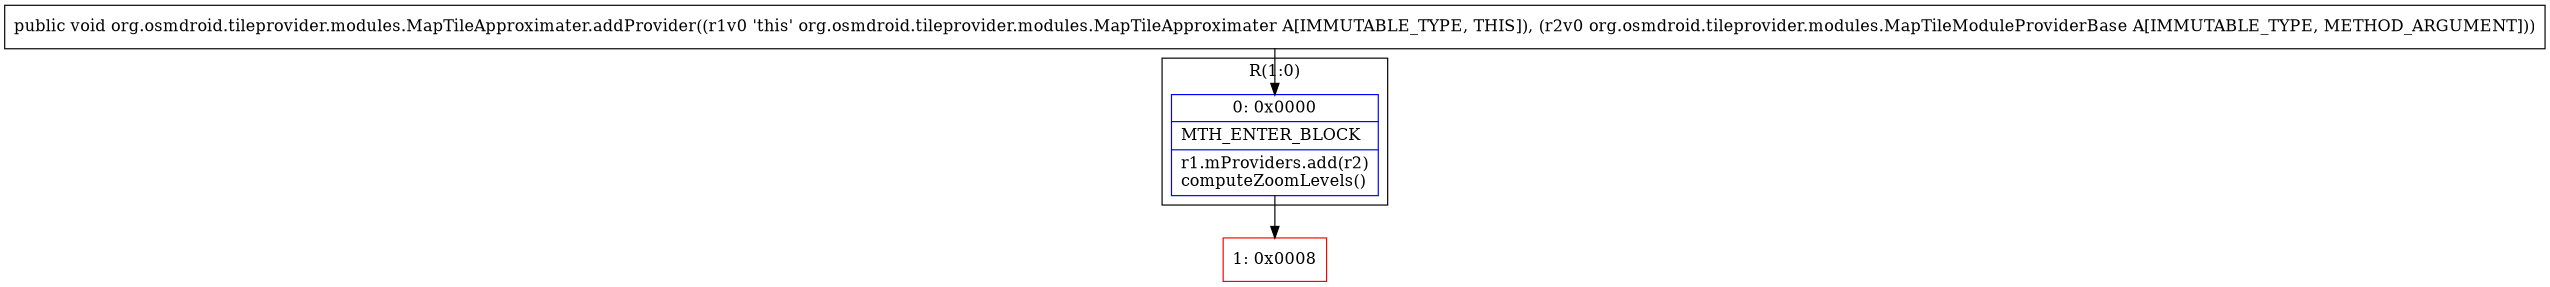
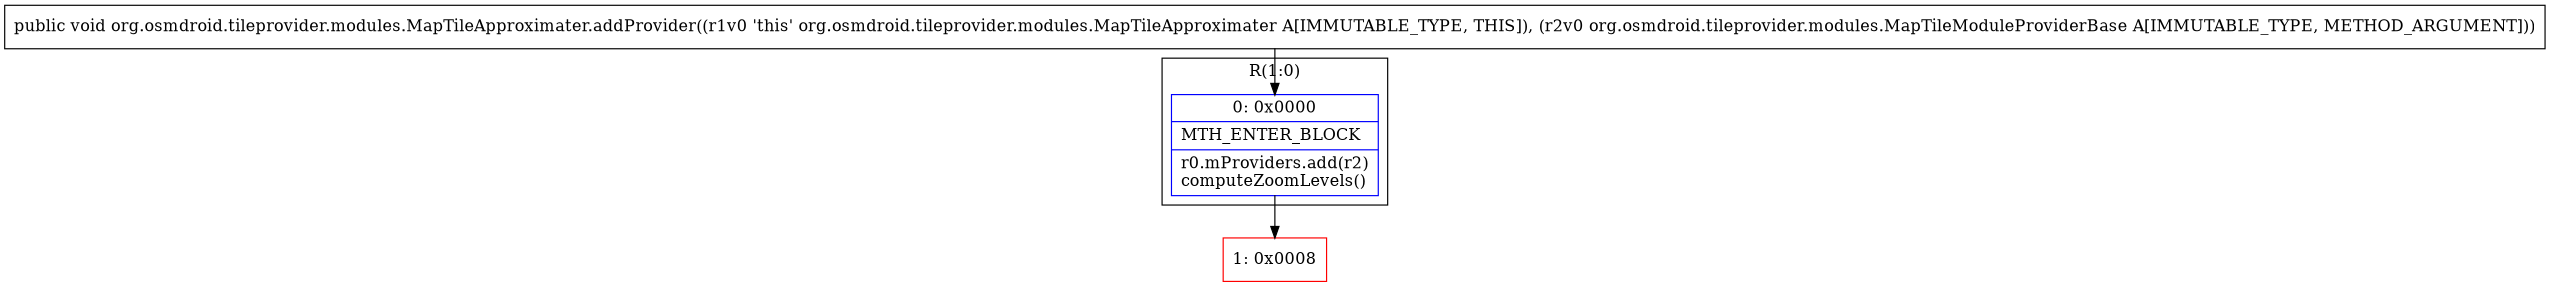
node "0: 0x0000": text "r1.mProviders.add(r2)" -> "r0.mProviders.add(r2)"
